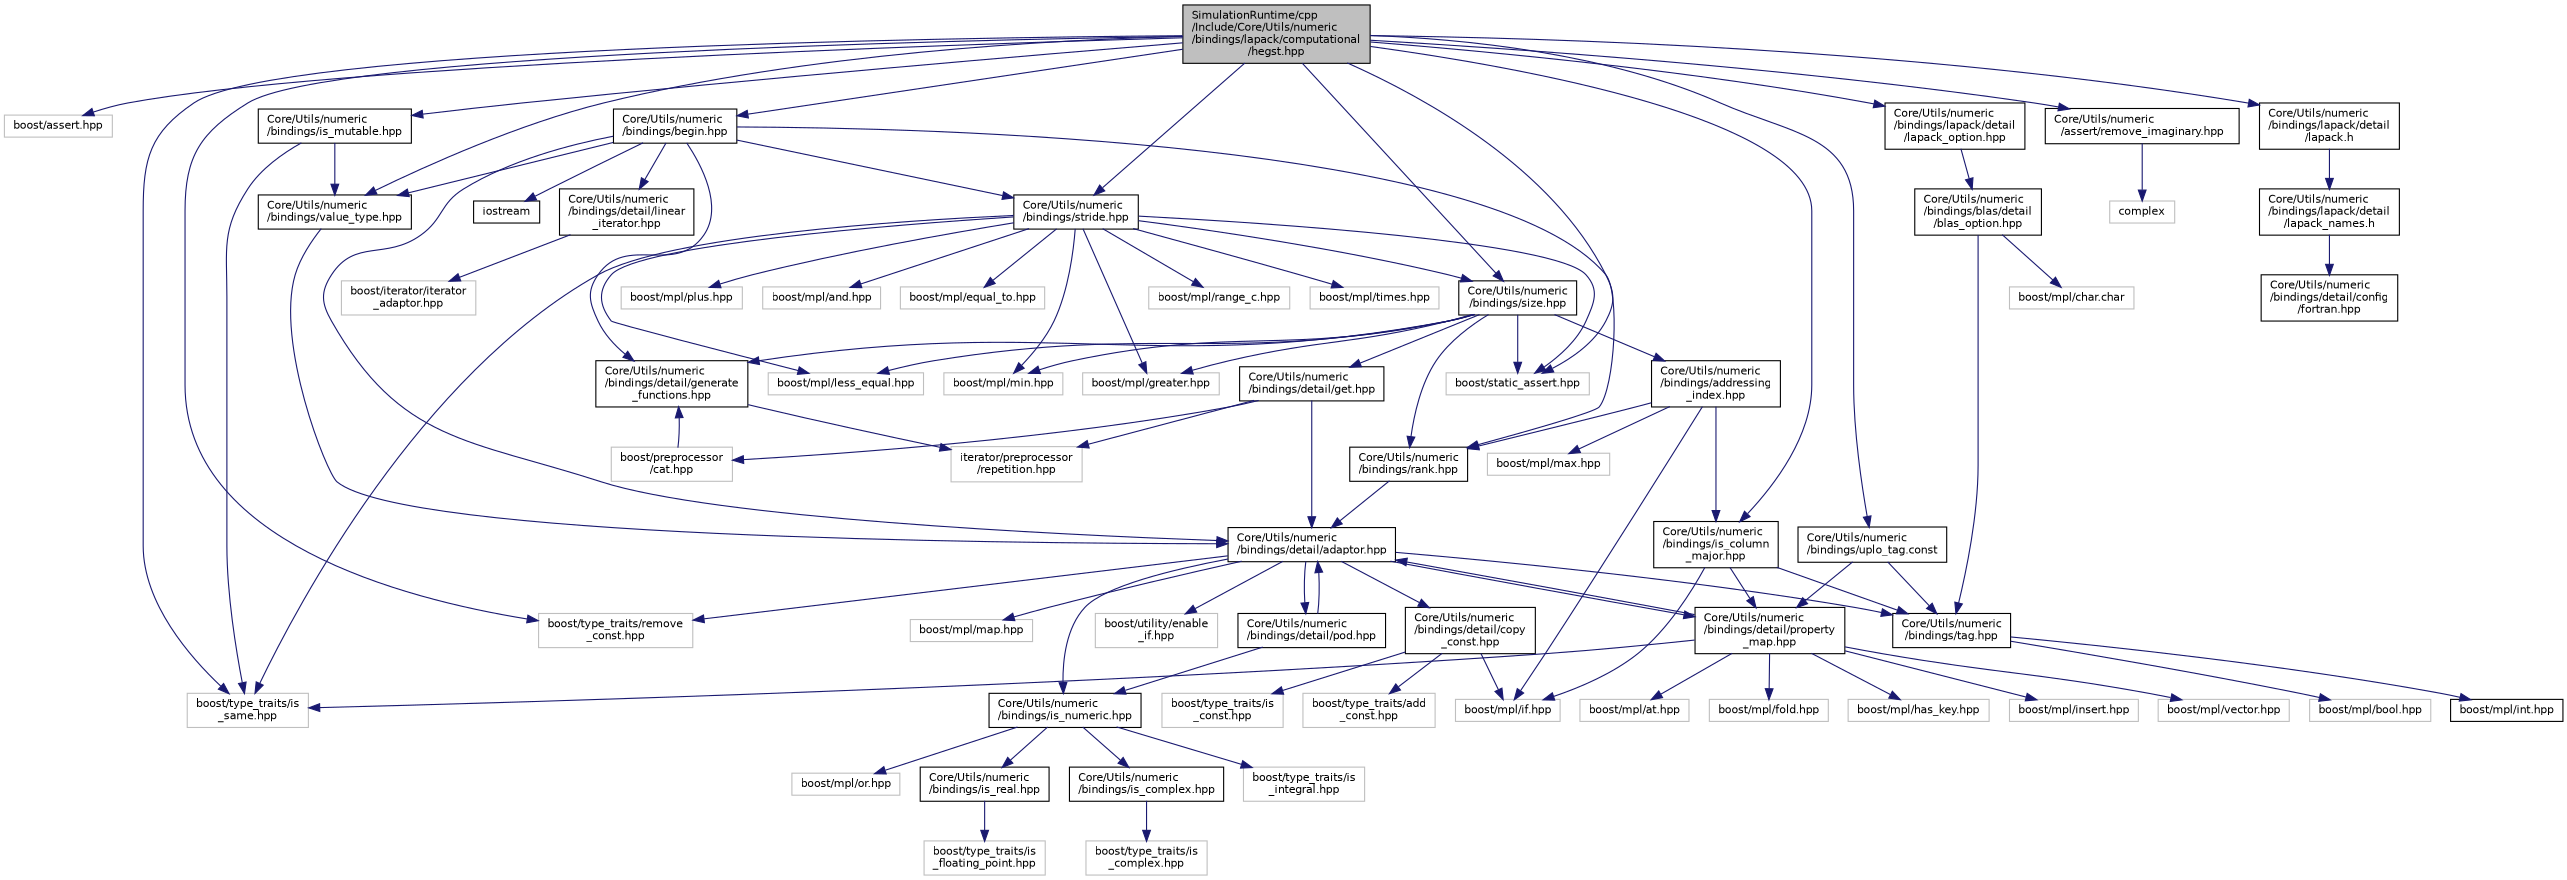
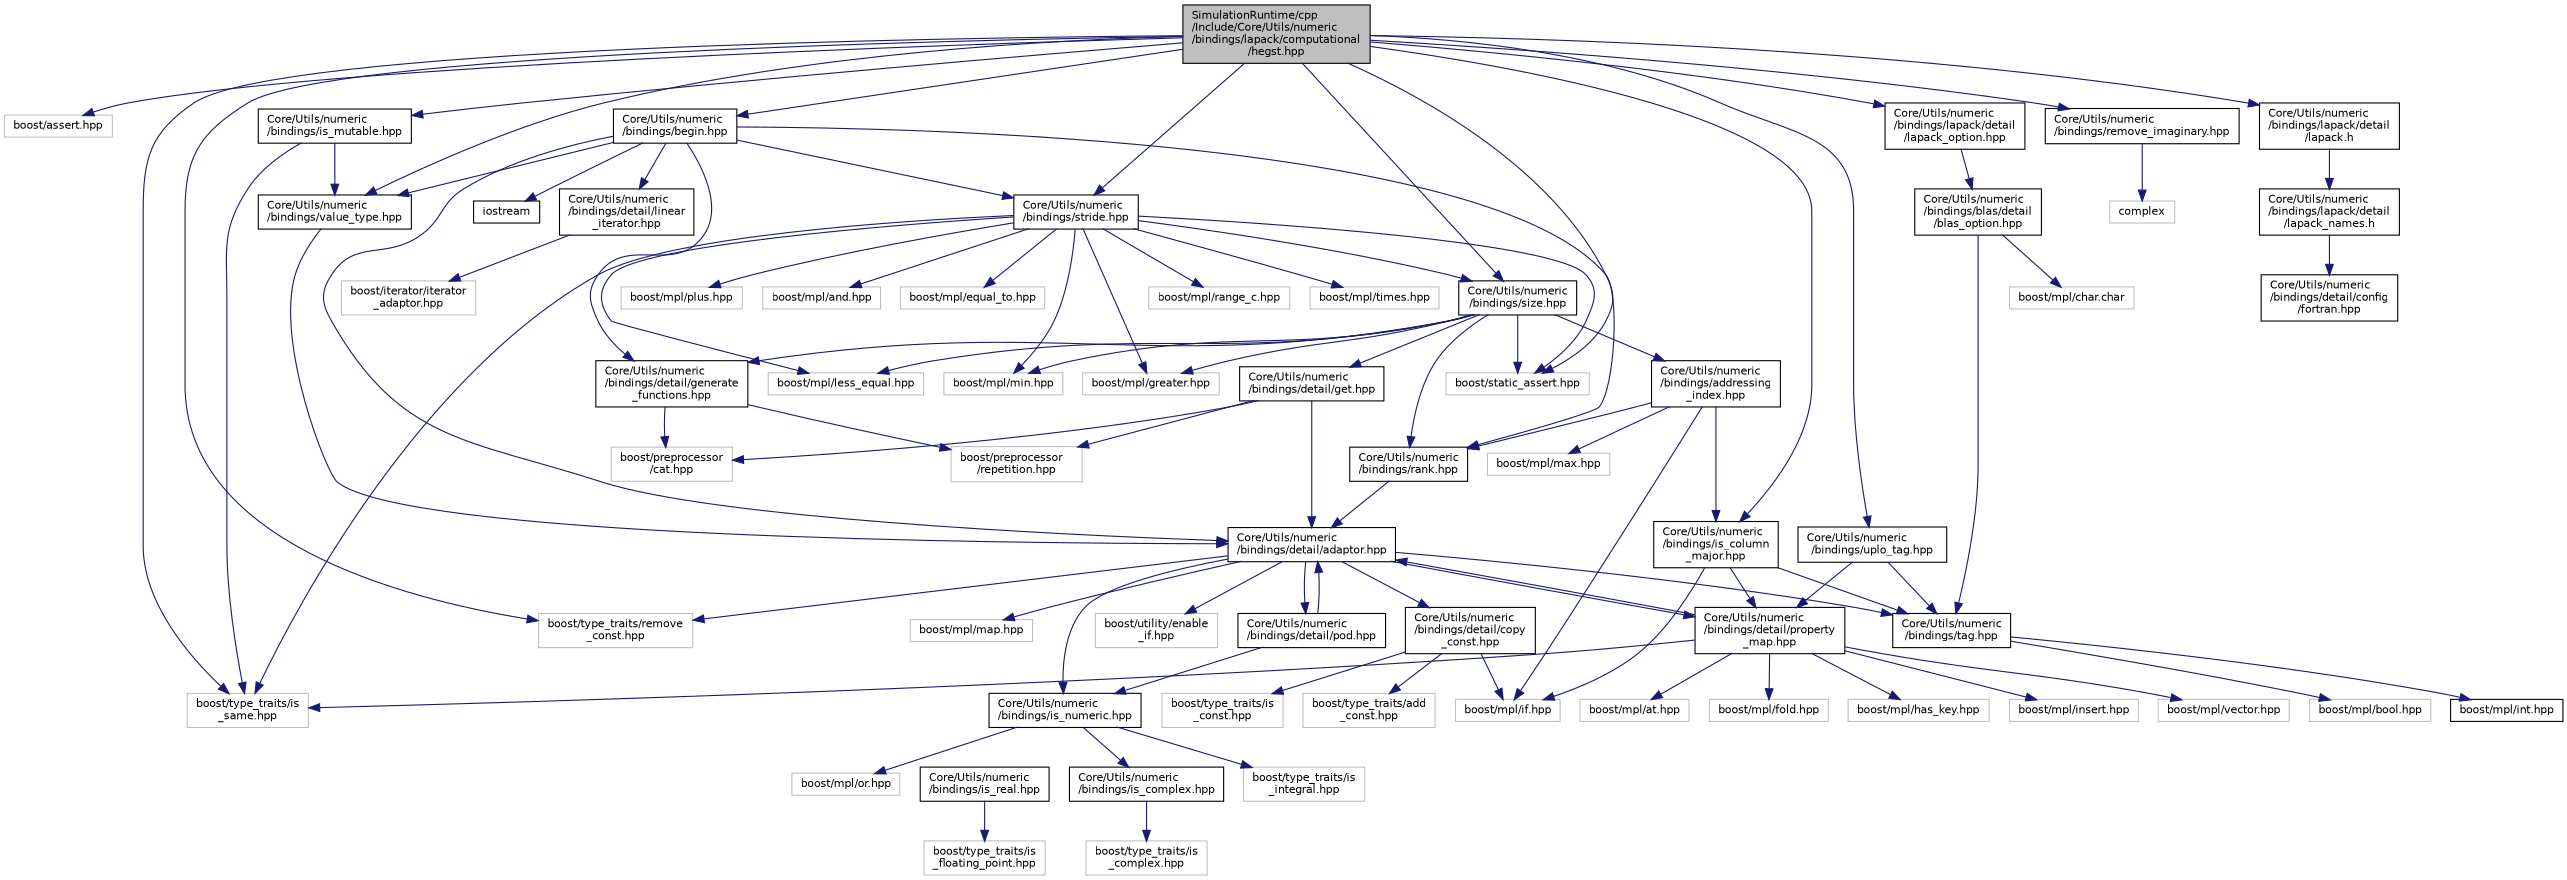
node "Core/Utils/numeric /assert/remove_imaginary.hpp": label "Core/Utils/numeric /assert/remove_imaginary.hpp" -> "Core/Utils/numeric /bindings/remove_imaginary.hpp"
edge "boost/preprocessor /cat.hpp" -> "Core/Utils/numeric /bindings/detail/generate _functions.hpp": reversed
node "iterator/preprocessor /repetition.hpp": label "iterator/preprocessor /repetition.hpp" -> "boost/preprocessor /repetition.hpp"
node "Core/Utils/numeric /bindings/uplo_tag.const": label "Core/Utils/numeric /bindings/uplo_tag.const" -> "Core/Utils/numeric /bindings/uplo_tag.hpp"
edge "Core/Utils/numeric /bindings/is_numeric.hpp" -> "Core/Utils/numeric /bindings/is_real.hpp": removed
